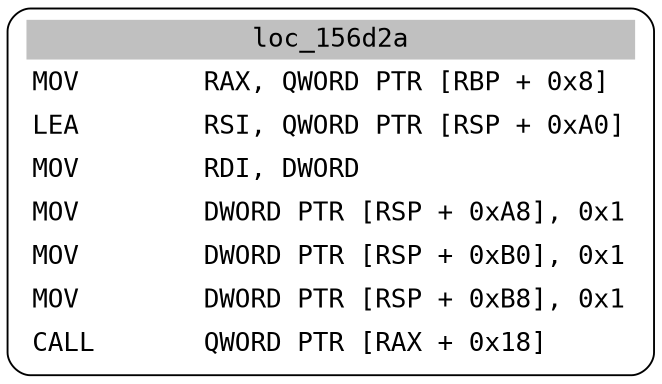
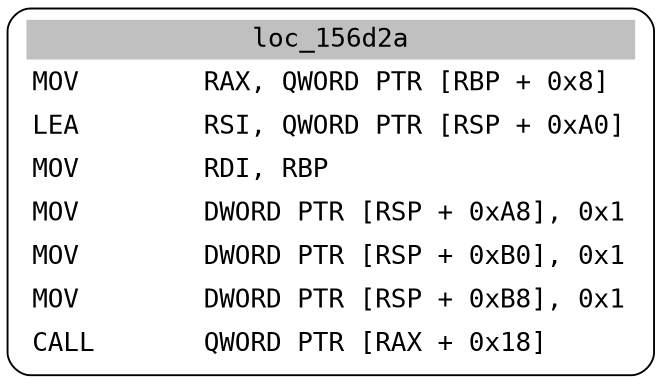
node "loc_156d2a": text "MOV        RDI, DWORD" -> "MOV        RDI, RBP"
